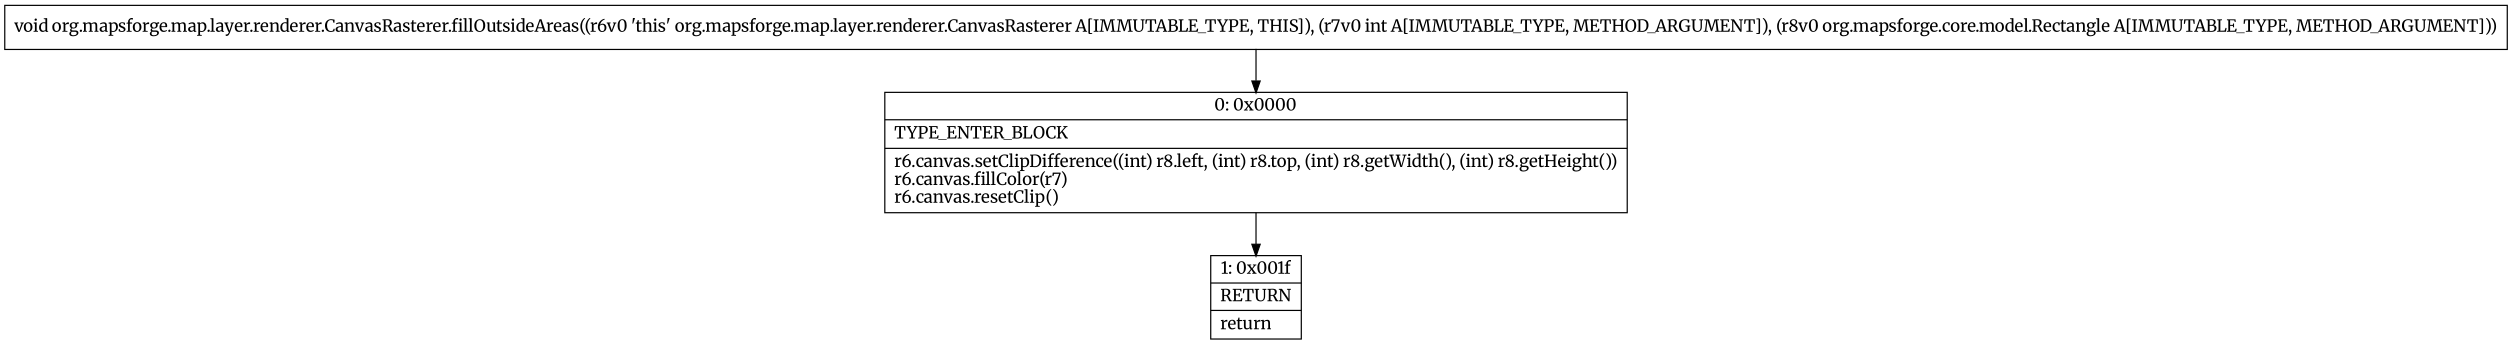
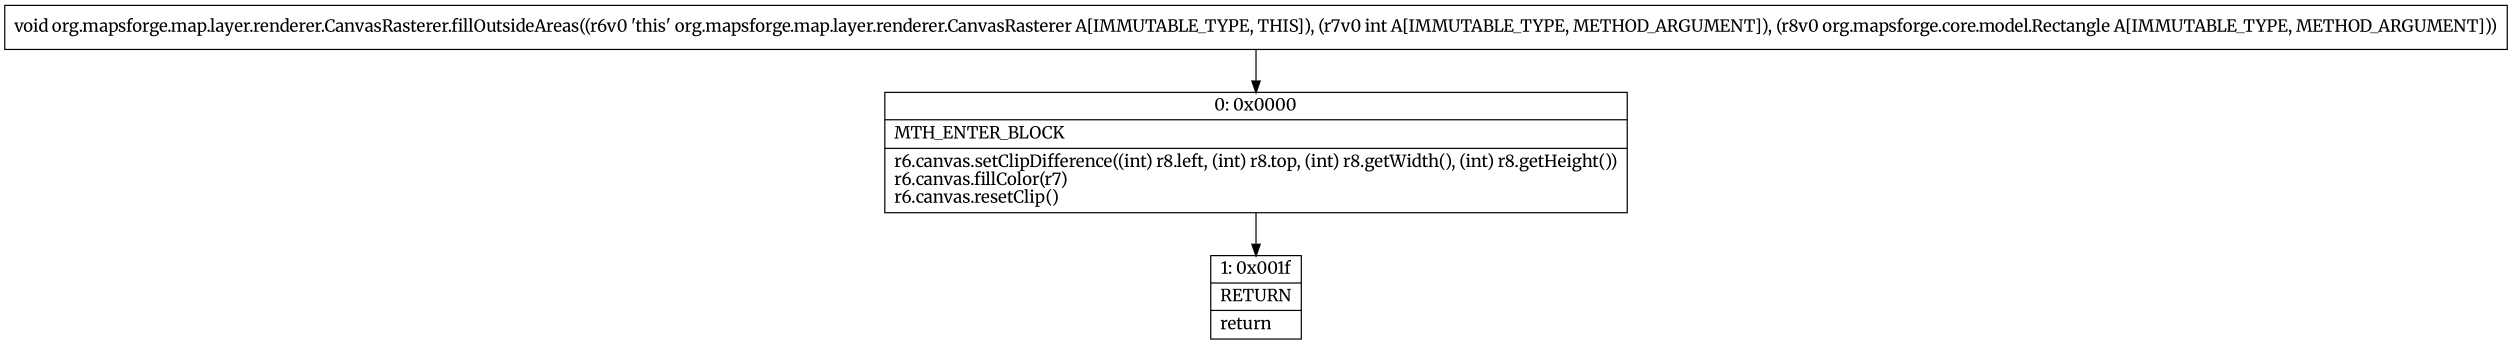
node "0: 0x0000": text "TYPE_ENTER_BLOCK" -> "MTH_ENTER_BLOCK"
